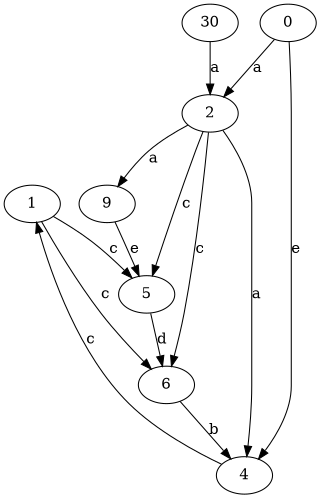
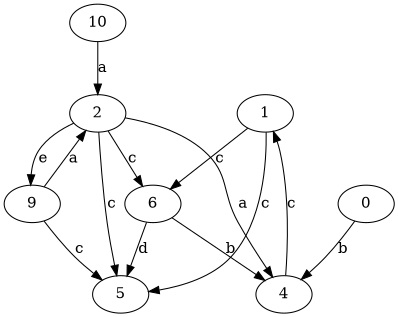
node "30": label "30" -> "10"
edge "0" -> "2": now "9" -> "2"
edge "2" -> "9": label "a" -> "e"
edge "9" -> "5": label "e" -> "c"
edge "0" -> "4": label "e" -> "b"
edge "5" -> "6": reversed
